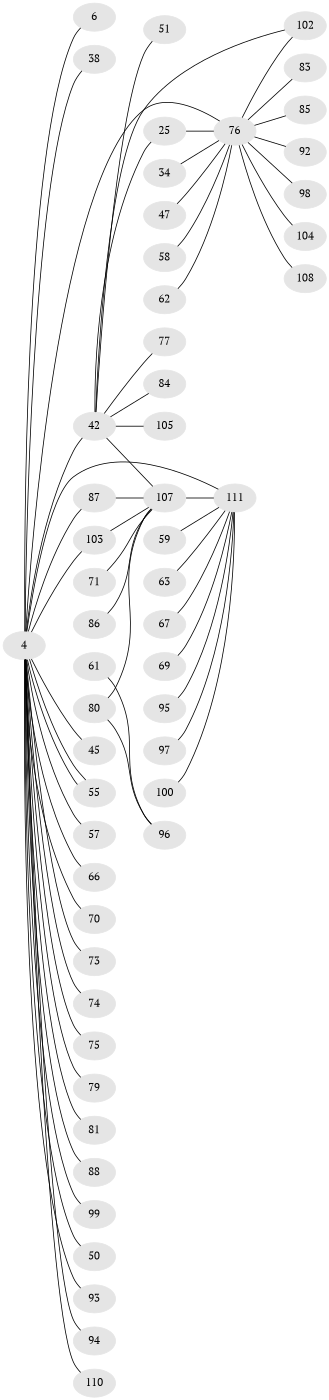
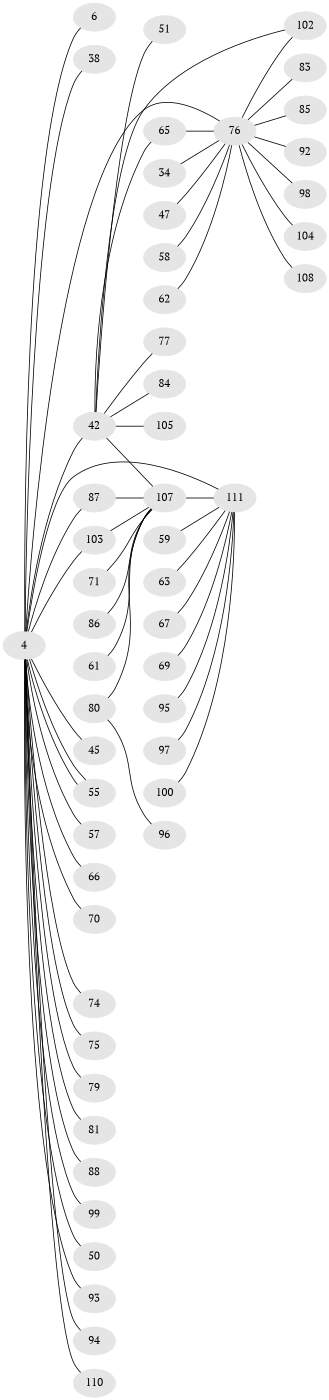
node "25": label "25" -> "65"
edge "61" -- "96": now "61" -- "107"
node "73": removed
